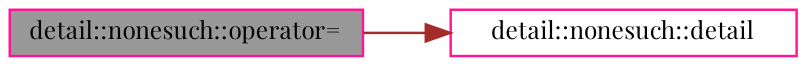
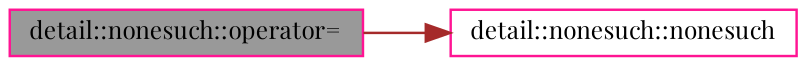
node "detail::nonesuch::detail": label "detail::nonesuch::detail" -> "detail::nonesuch::nonesuch"
